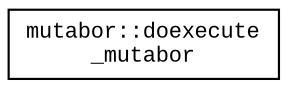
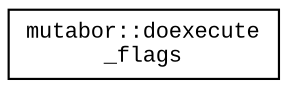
node "mutabor::doexecute _mutabor": label "mutabor::doexecute _mutabor" -> "mutabor::doexecute _flags"
